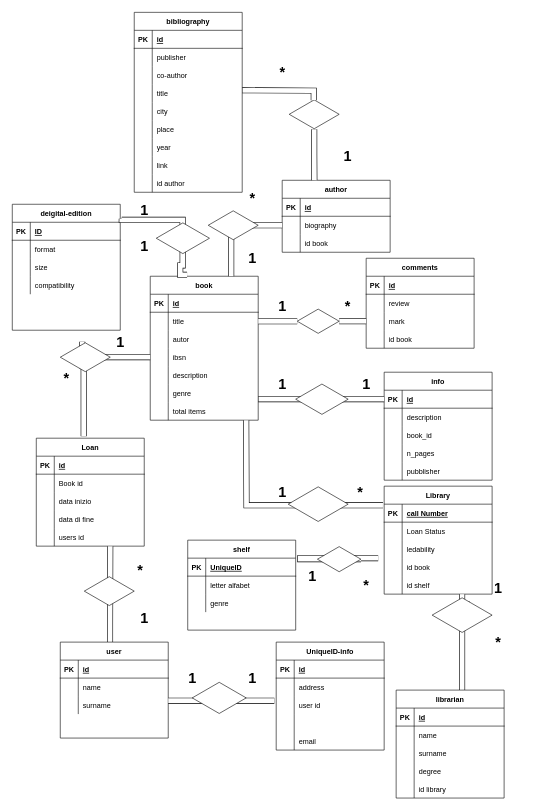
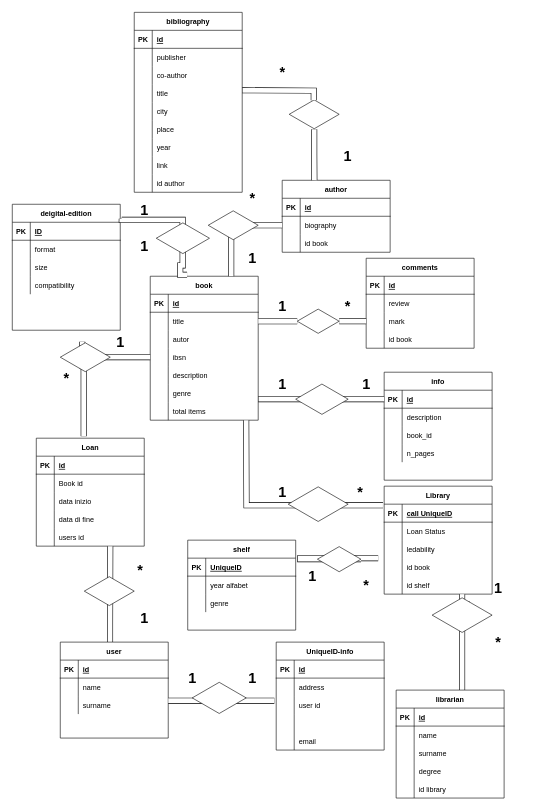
node "pubblisher": removed
node "call Number": label "call Number" -> "call UniqueID"
node "letter alfabet": label "letter alfabet" -> "year alfabet"
